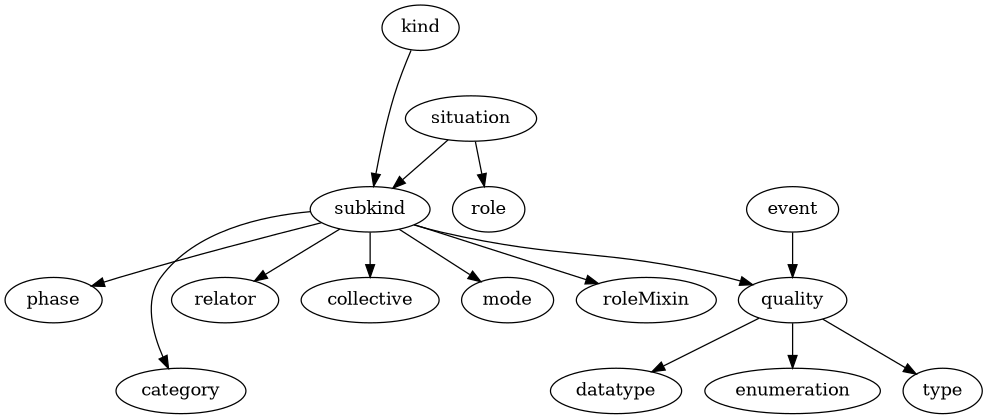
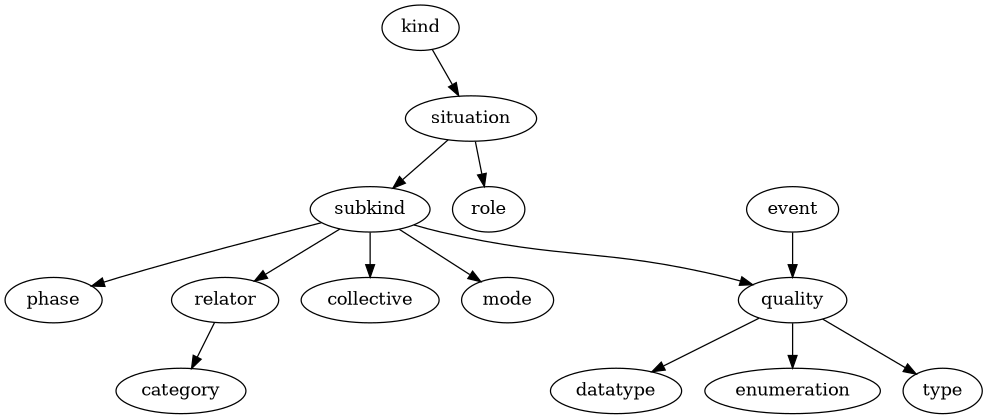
edge "kind" -> "subkind": now "kind" -> "situation"
edge "subkind" -> "category": now "relator" -> "category"
node "roleMixin": removed
